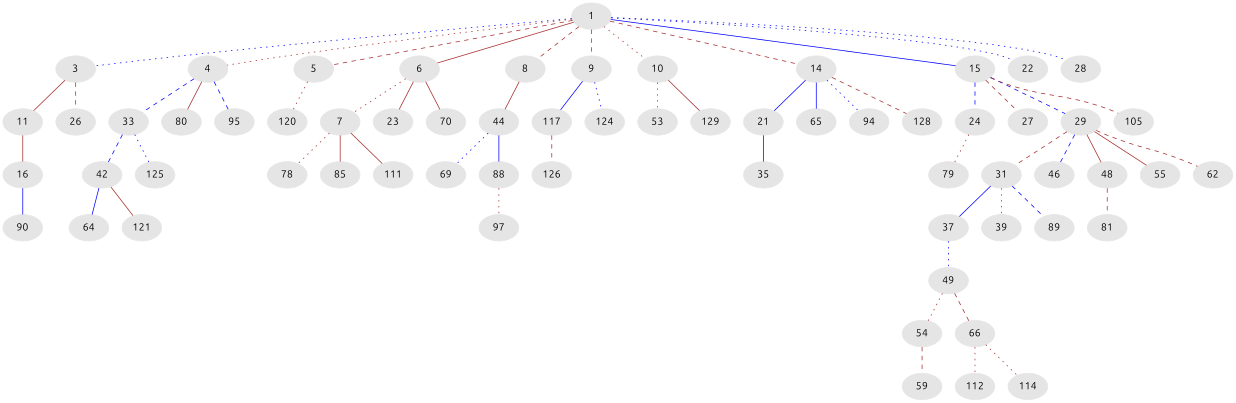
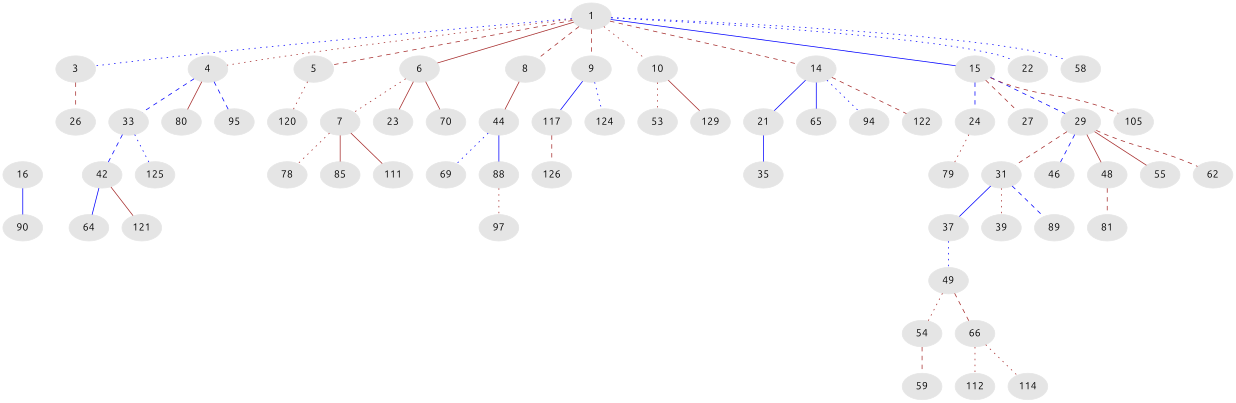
node "28": label "28" -> "58"
node "11": removed
node "128": label "128" -> "122"
